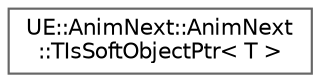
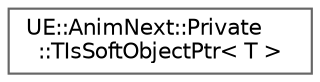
node "UE::AnimNext::AnimNext ::TIsSoftObjectPtr< T >": label "UE::AnimNext::AnimNext ::TIsSoftObjectPtr< T >" -> "UE::AnimNext::Private ::TIsSoftObjectPtr< T >"
